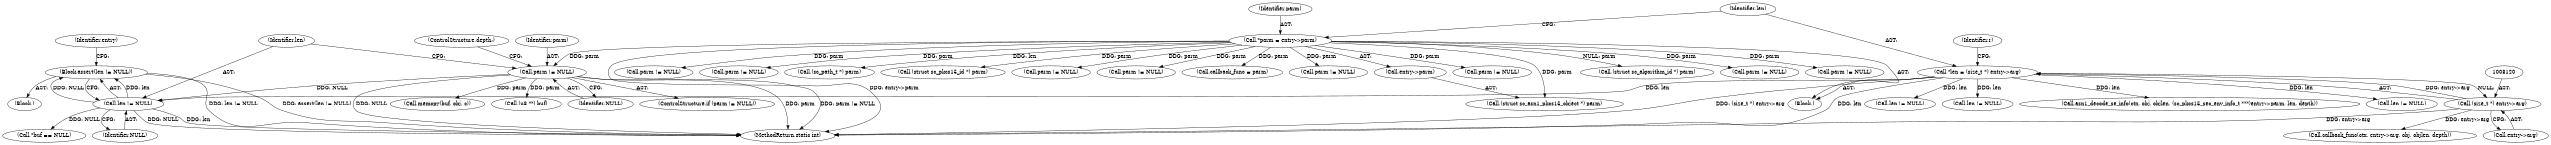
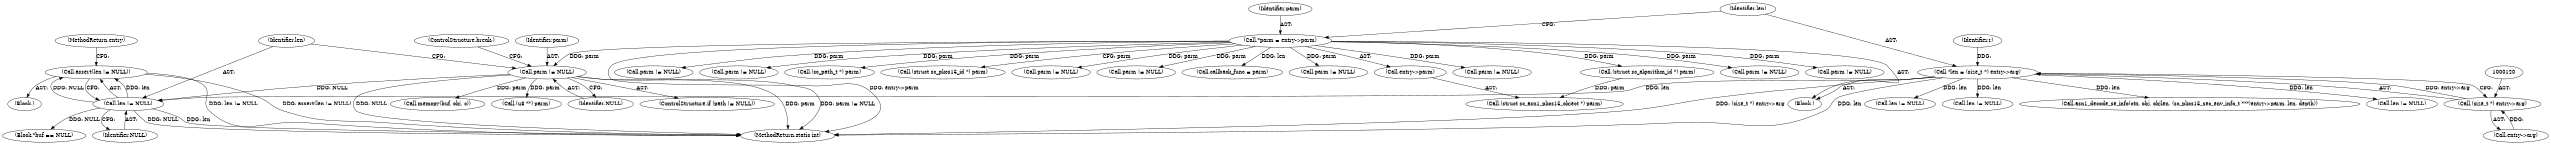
node "(Identifier,entry)": label "(Identifier,entry)" -> "(MethodReturn,entry)"
node "(ControlStructure,depth;)": label "(ControlStructure,depth;)" -> "(ControlStructure,break;)"
edge "(Call,*parm = entry->parm)" -> "(Call,(struct sc_asn1_pkcs15_object *) parm)": now "(Call,(struct sc_algorithm_id *) parm)" -> "(Call,(struct sc_asn1_pkcs15_object *) parm)"
edge "(Call,*parm = entry->parm)" -> "(Call,(sc_path_t *) parm)": label "DDG: len" -> "DDG: parm"
edge "(Call,*parm = entry->parm)" -> "(Call,(struct sc_pkcs15_id *) parm)": label "DDG: parm" -> "CFG: parm"
edge "(Call,*parm = entry->parm)" -> "(Call,callback_func = parm)": label "DDG: parm" -> "DDG: len"
edge "(Call,*parm = entry->parm)" -> "(Call,(struct sc_algorithm_id *) parm)": label "NULL: parm" -> "DDG: parm"
edge "(Identifier,r)" -> "(Call,*len = (size_t *) entry->arg)": label "CFG: " -> "DDG: "
node "(Block,assert(len != NULL))": label "(Block,assert(len != NULL))" -> "(Call,assert(len != NULL))"
node "1008120": label "1008120" -> "1000120"
edge "(Call,*len = (size_t *) entry->arg)" -> "(Call,(size_t *) entry->arg)": label "NULL: " -> "CFG: "
node "(Call,(u8 **) buf)": label "(Call,(u8 **) buf)" -> "(Call,(u8 **) parm)"
node "(ControlStructure,if (parm != NULL))": label "(ControlStructure,if (parm != NULL))" -> "(ControlStructure,if (path != NULL))"
edge "(Call,(size_t *) entry->arg)" -> "(Call,entry->arg)": label "CFG: " -> "AST: "
edge "(Call,entry->arg)" -> "(Call,(size_t *) entry->arg)": label "AST: " -> "DDG: "
edge "(Call,(size_t *) entry->arg)" -> "(MethodReturn,static int)": removed, label "DDG: entry->arg"
node "(Call,*buf == NULL)": label "(Call,*buf == NULL)" -> "(Block,*buf == NULL)"
node "(Call,callback_func(ctx, entry->arg, obj, objlen, depth))": removed
